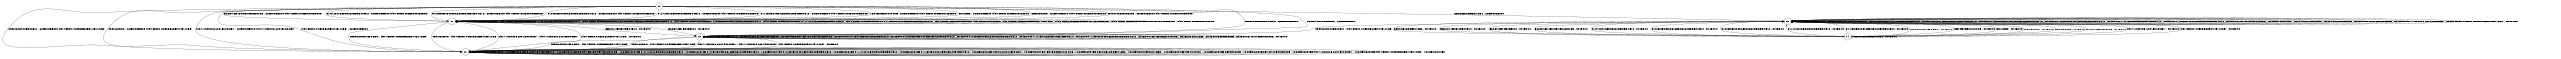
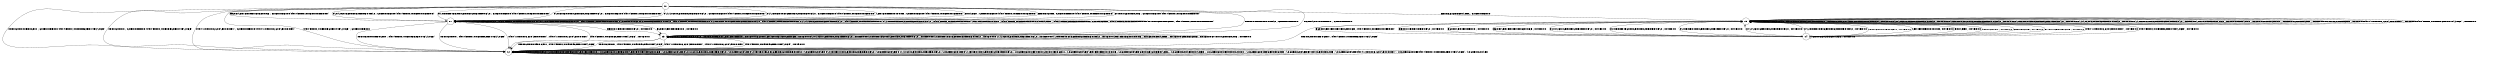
edge "s5" -> "s4": label "CHANGE_CIPHER_SPEC / TIMEOUT" -> "ECDH_SERVER_KEY_EXCHANGE / Alert(FATAL,INTERNAL_ERROR)"
edge "s5" -> "s3": now "s5" -> "s2"
